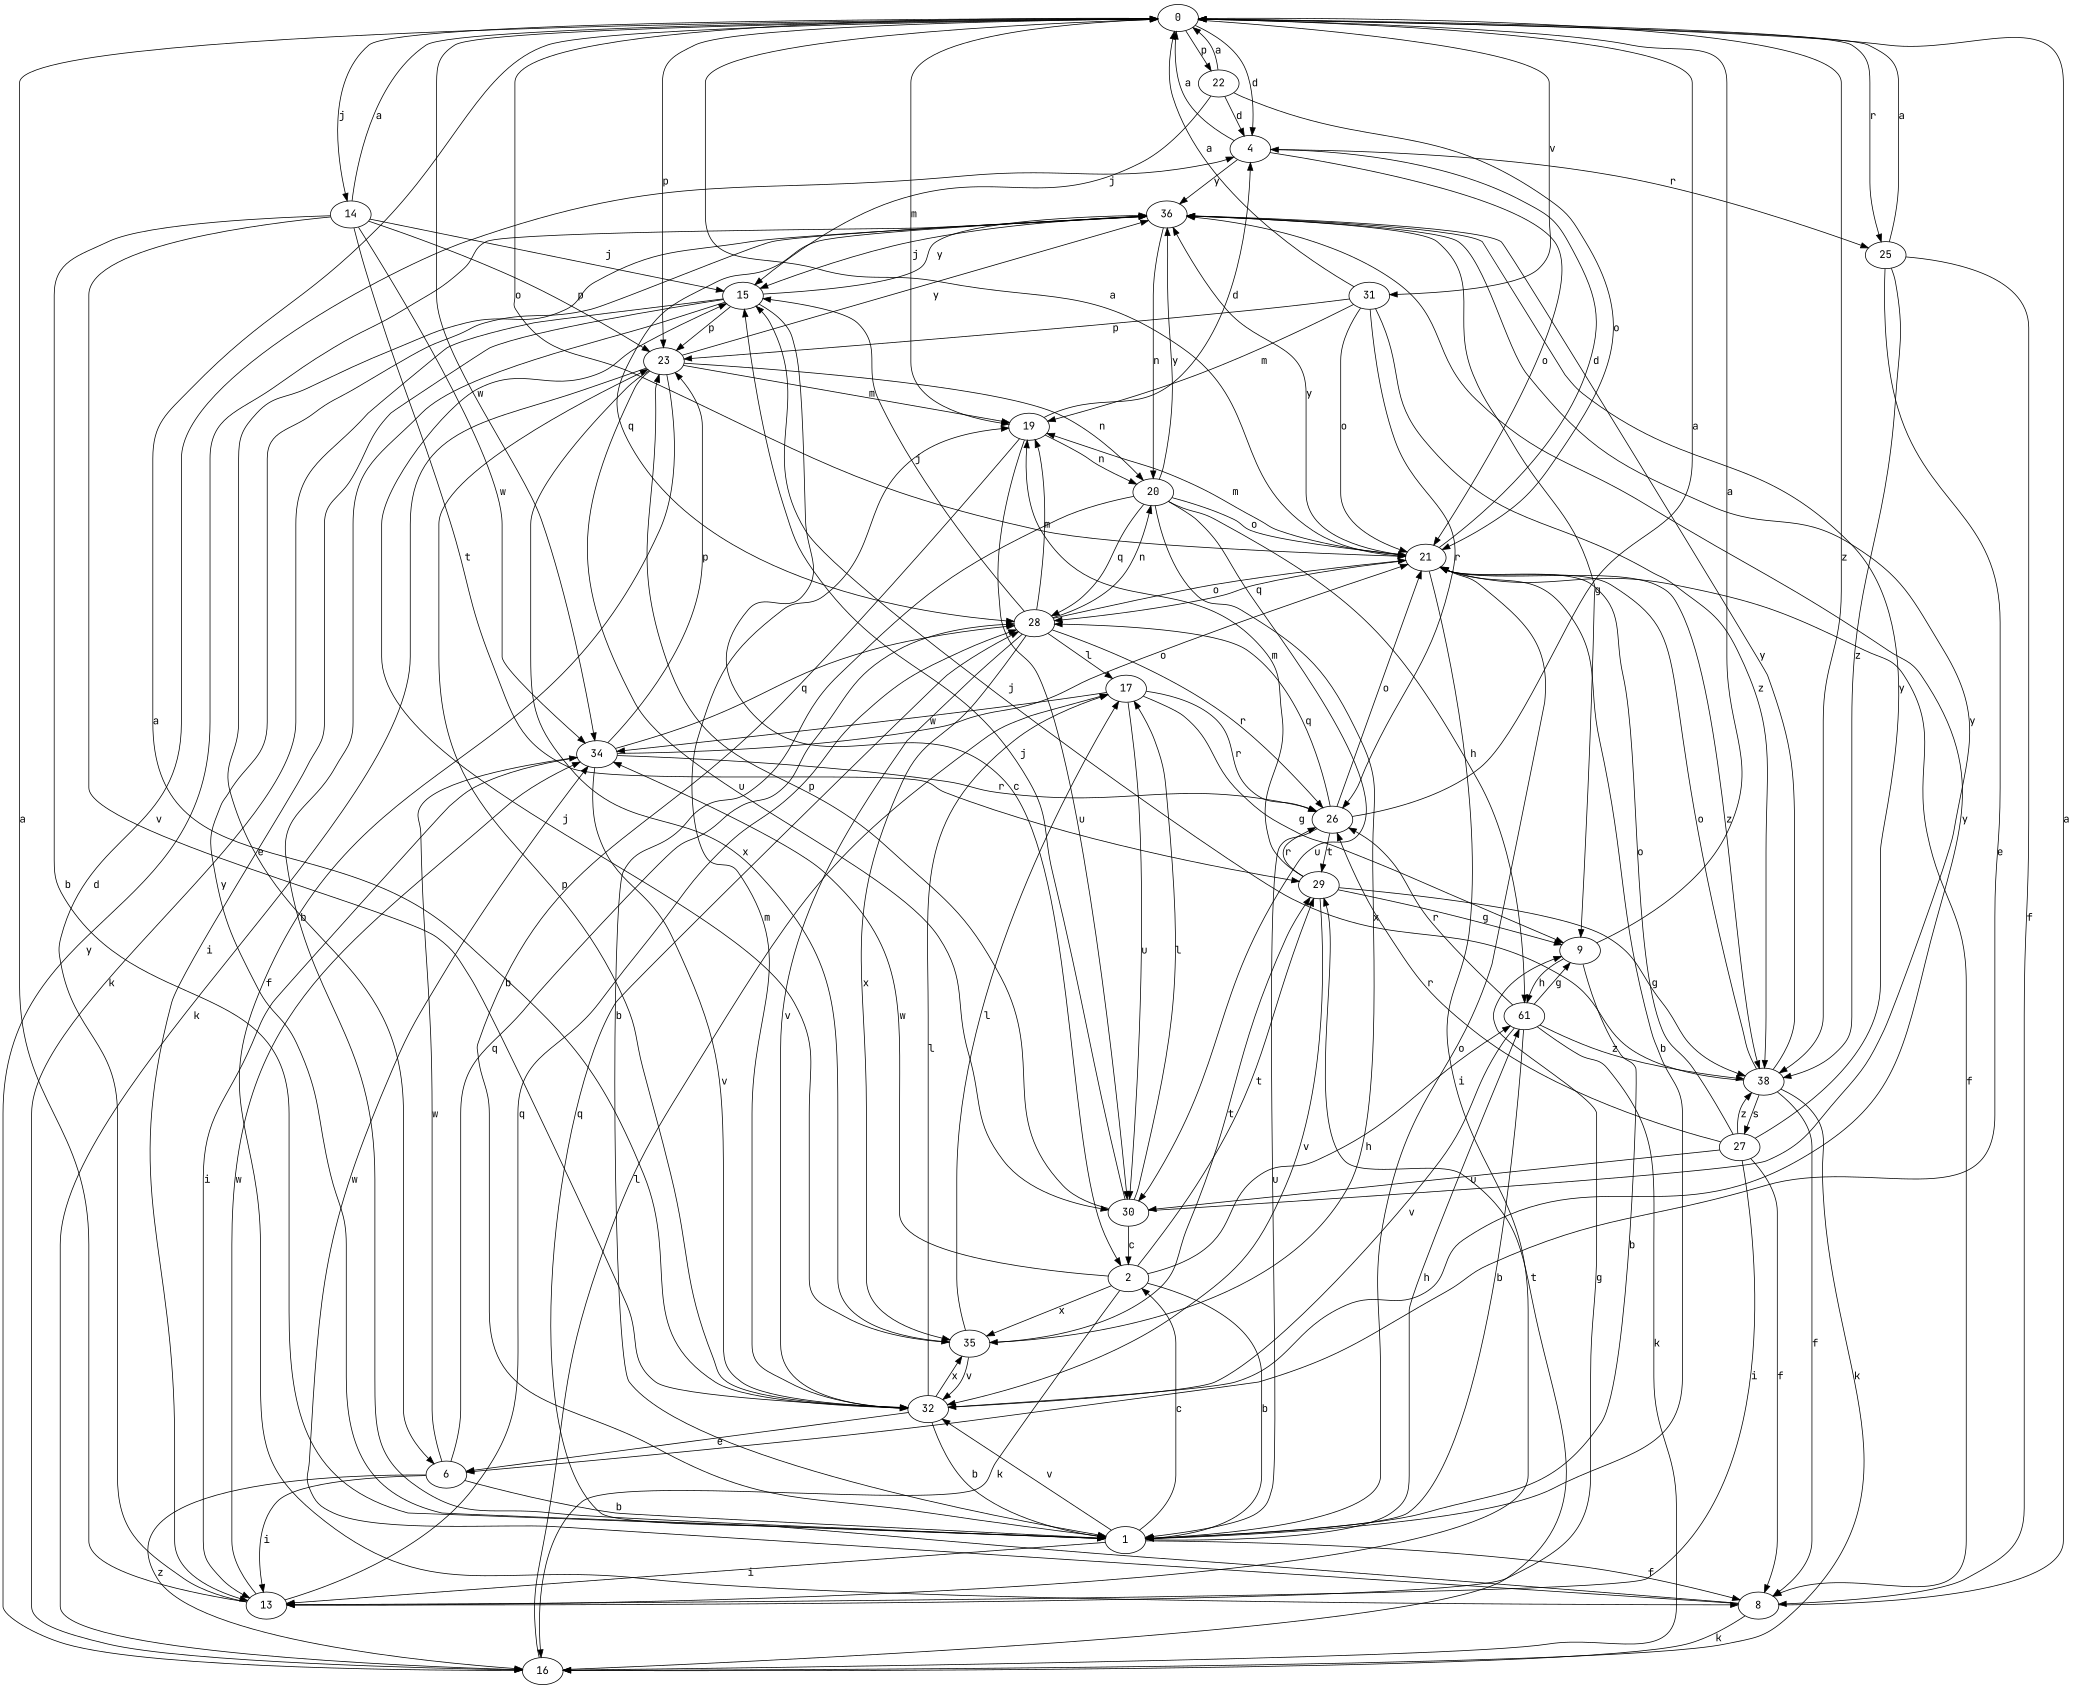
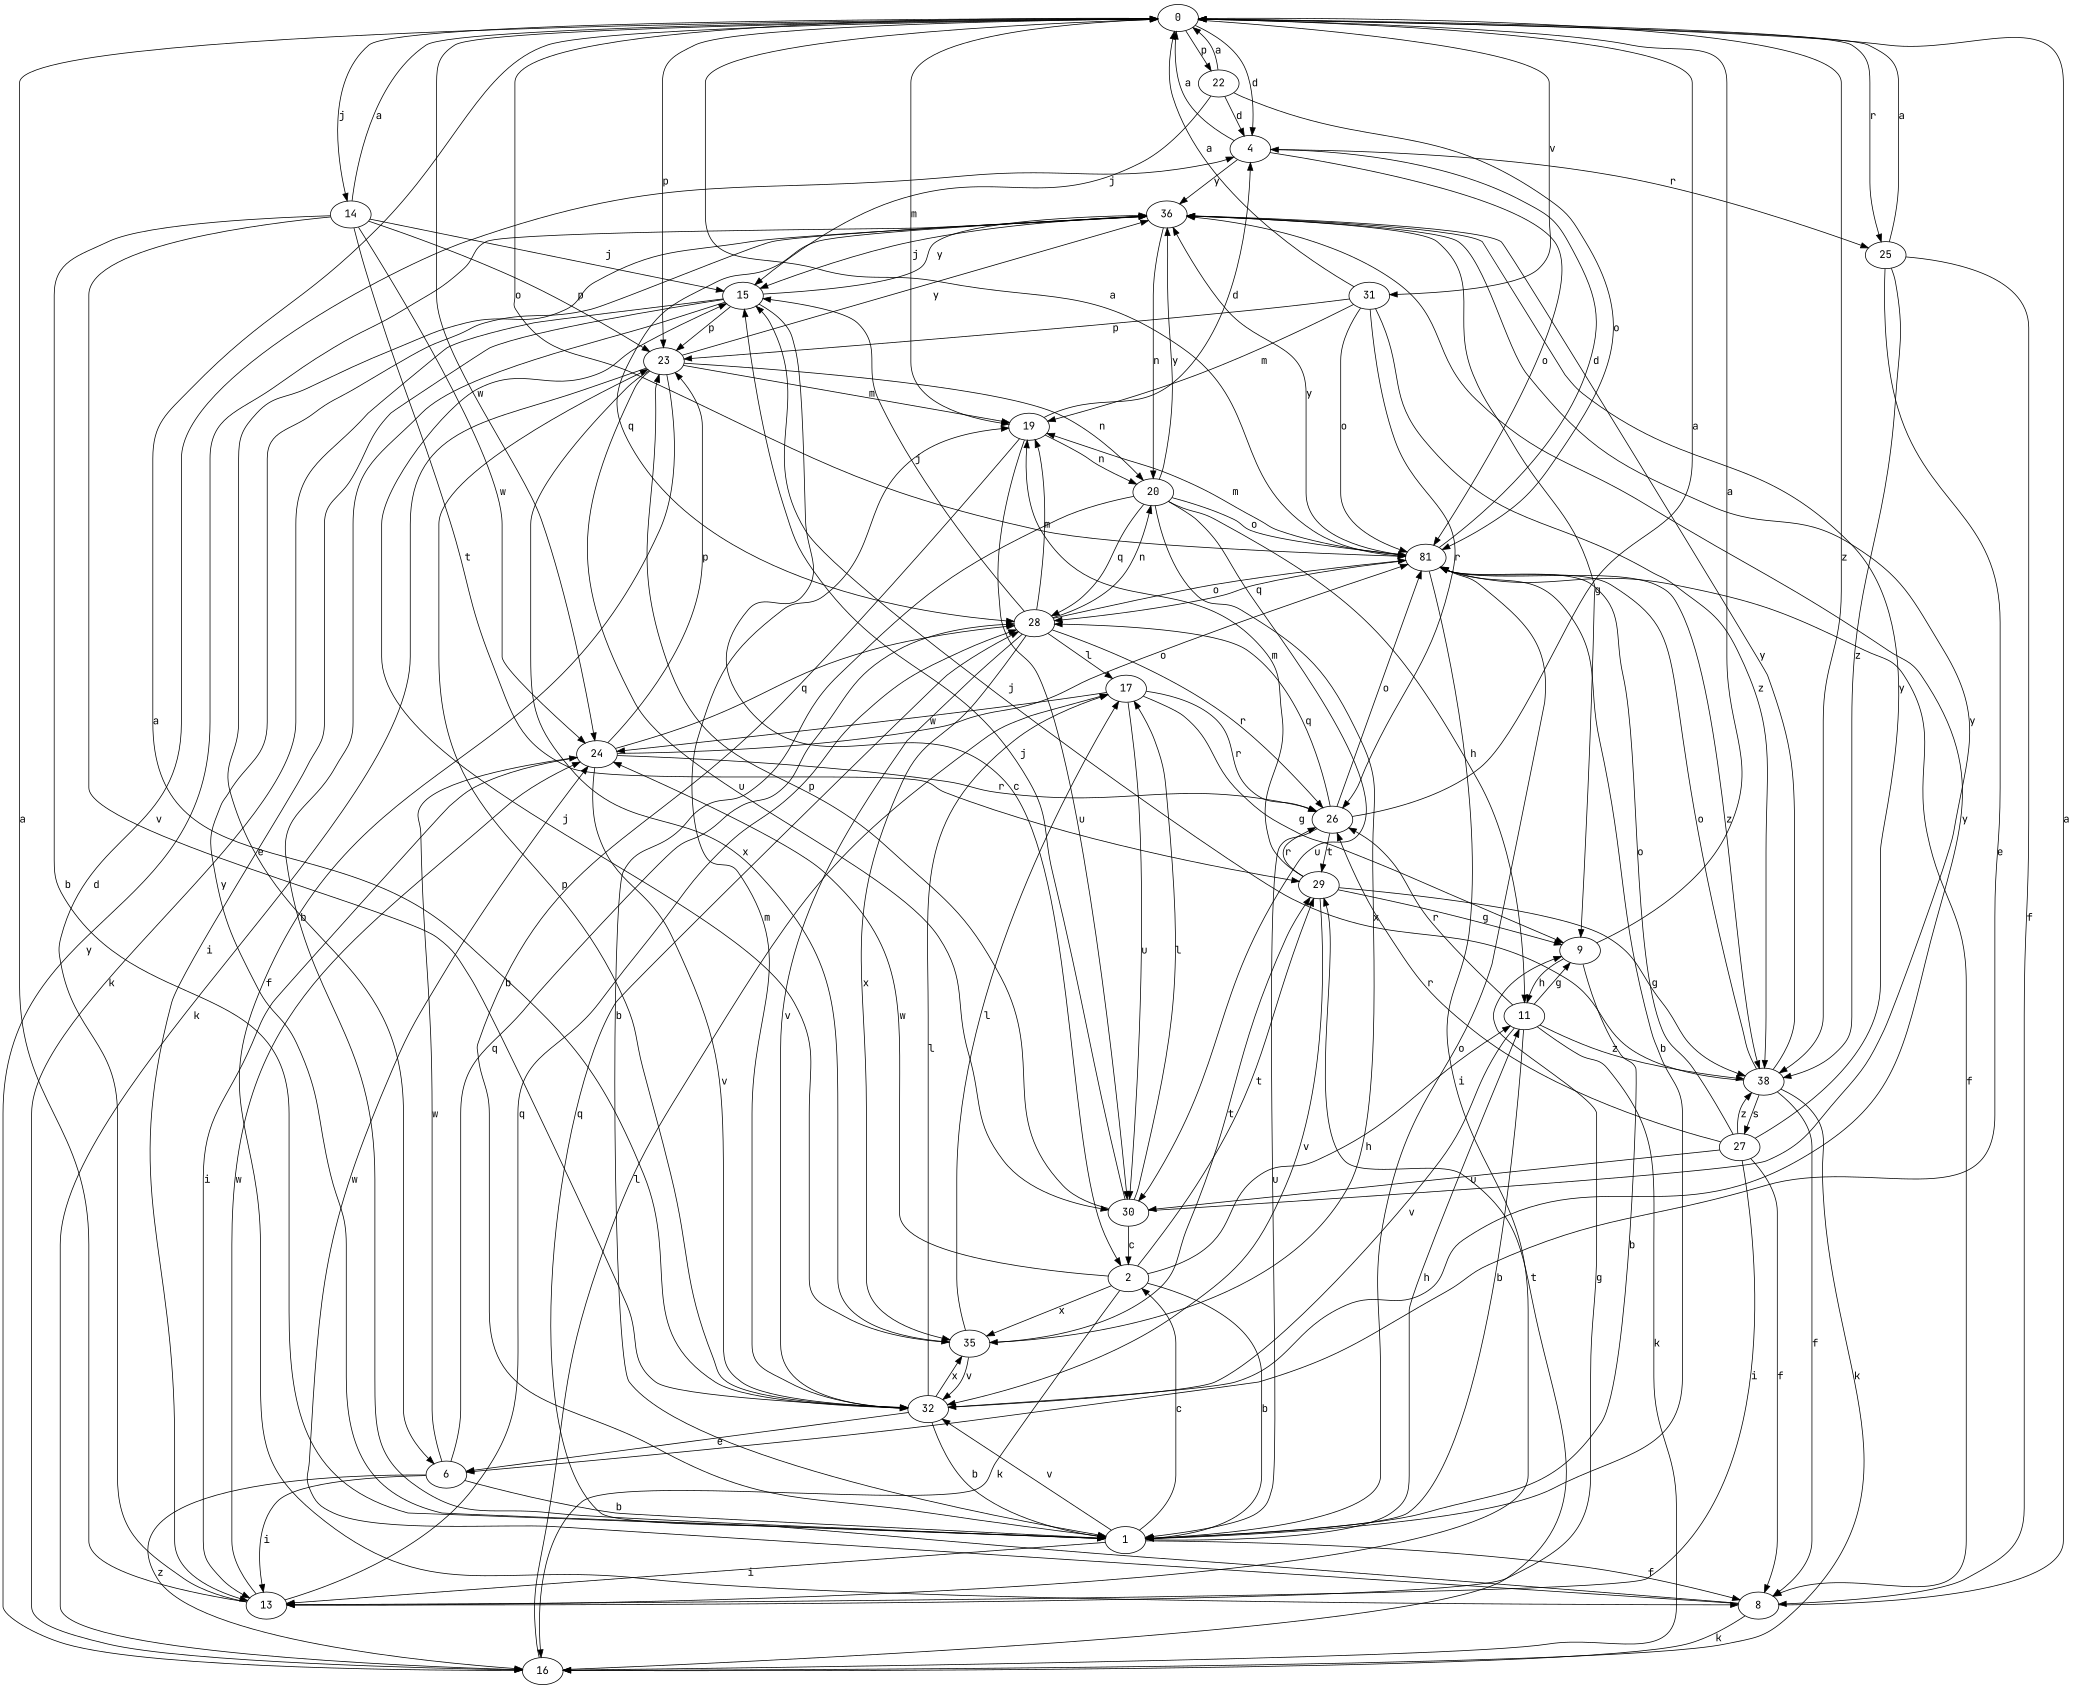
node "21": label "21" -> "81"
node "34": label "34" -> "24"
node "61": label "61" -> "11"
